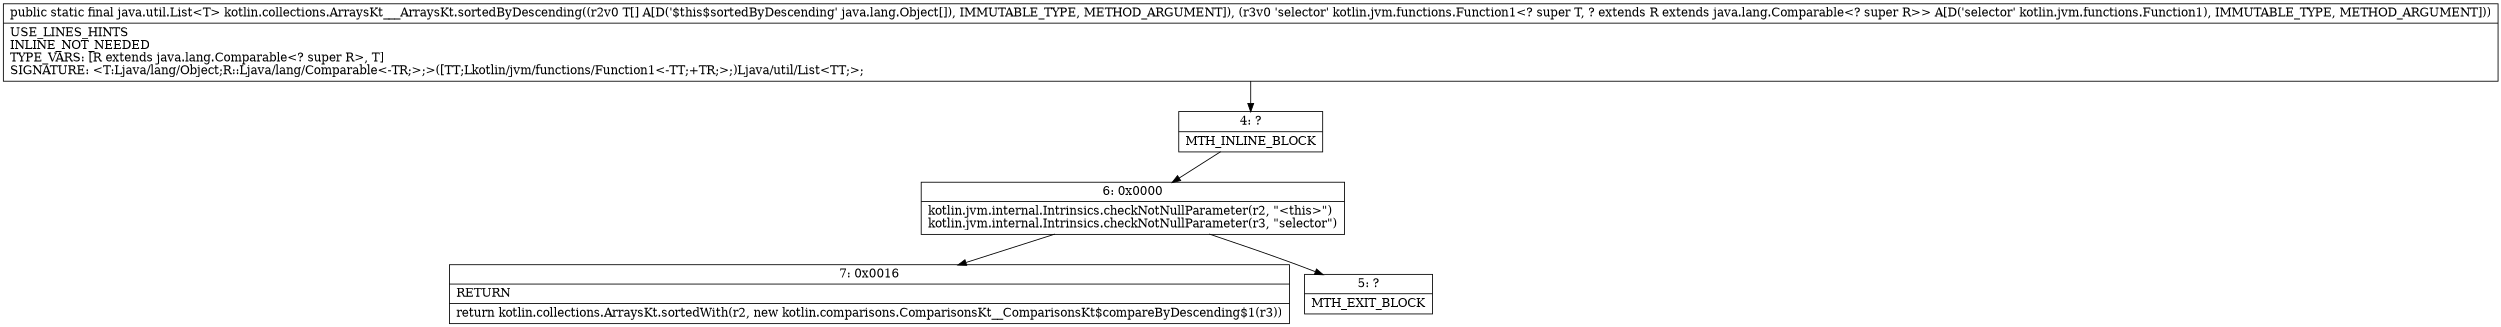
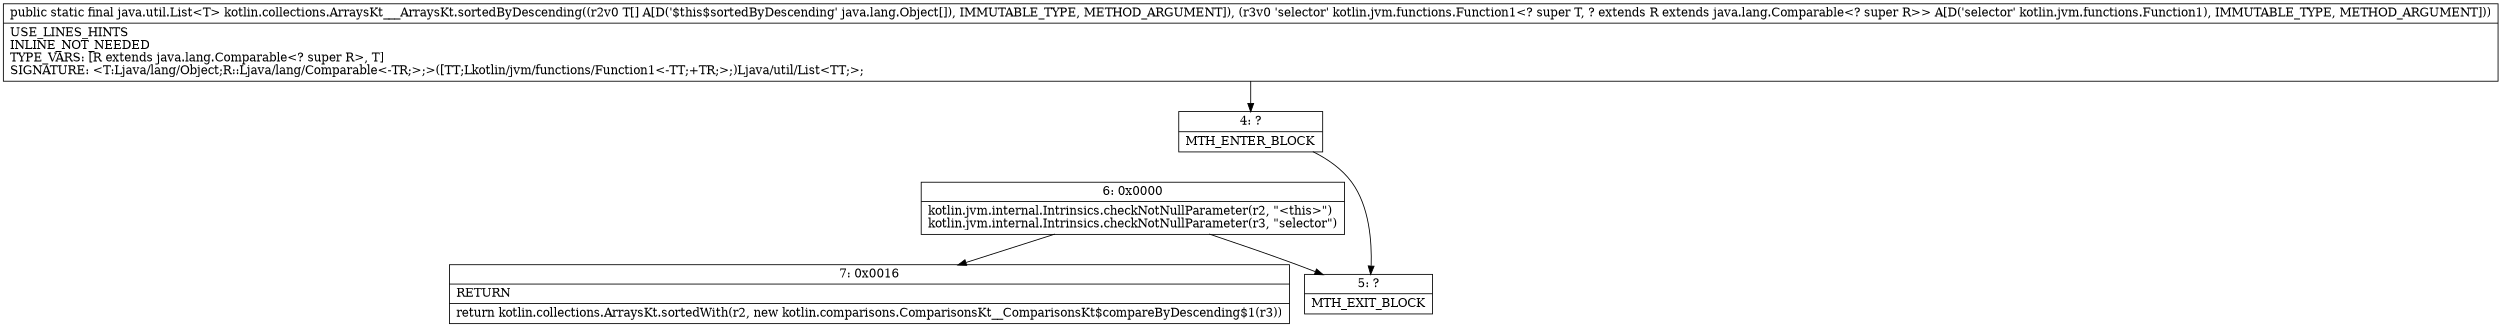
node "4: ?": text "MTH_INLINE_BLOCK" -> "MTH_ENTER_BLOCK"
edge "4: ?" -> "6: 0x0000": now "4: ?" -> "5: ?"
